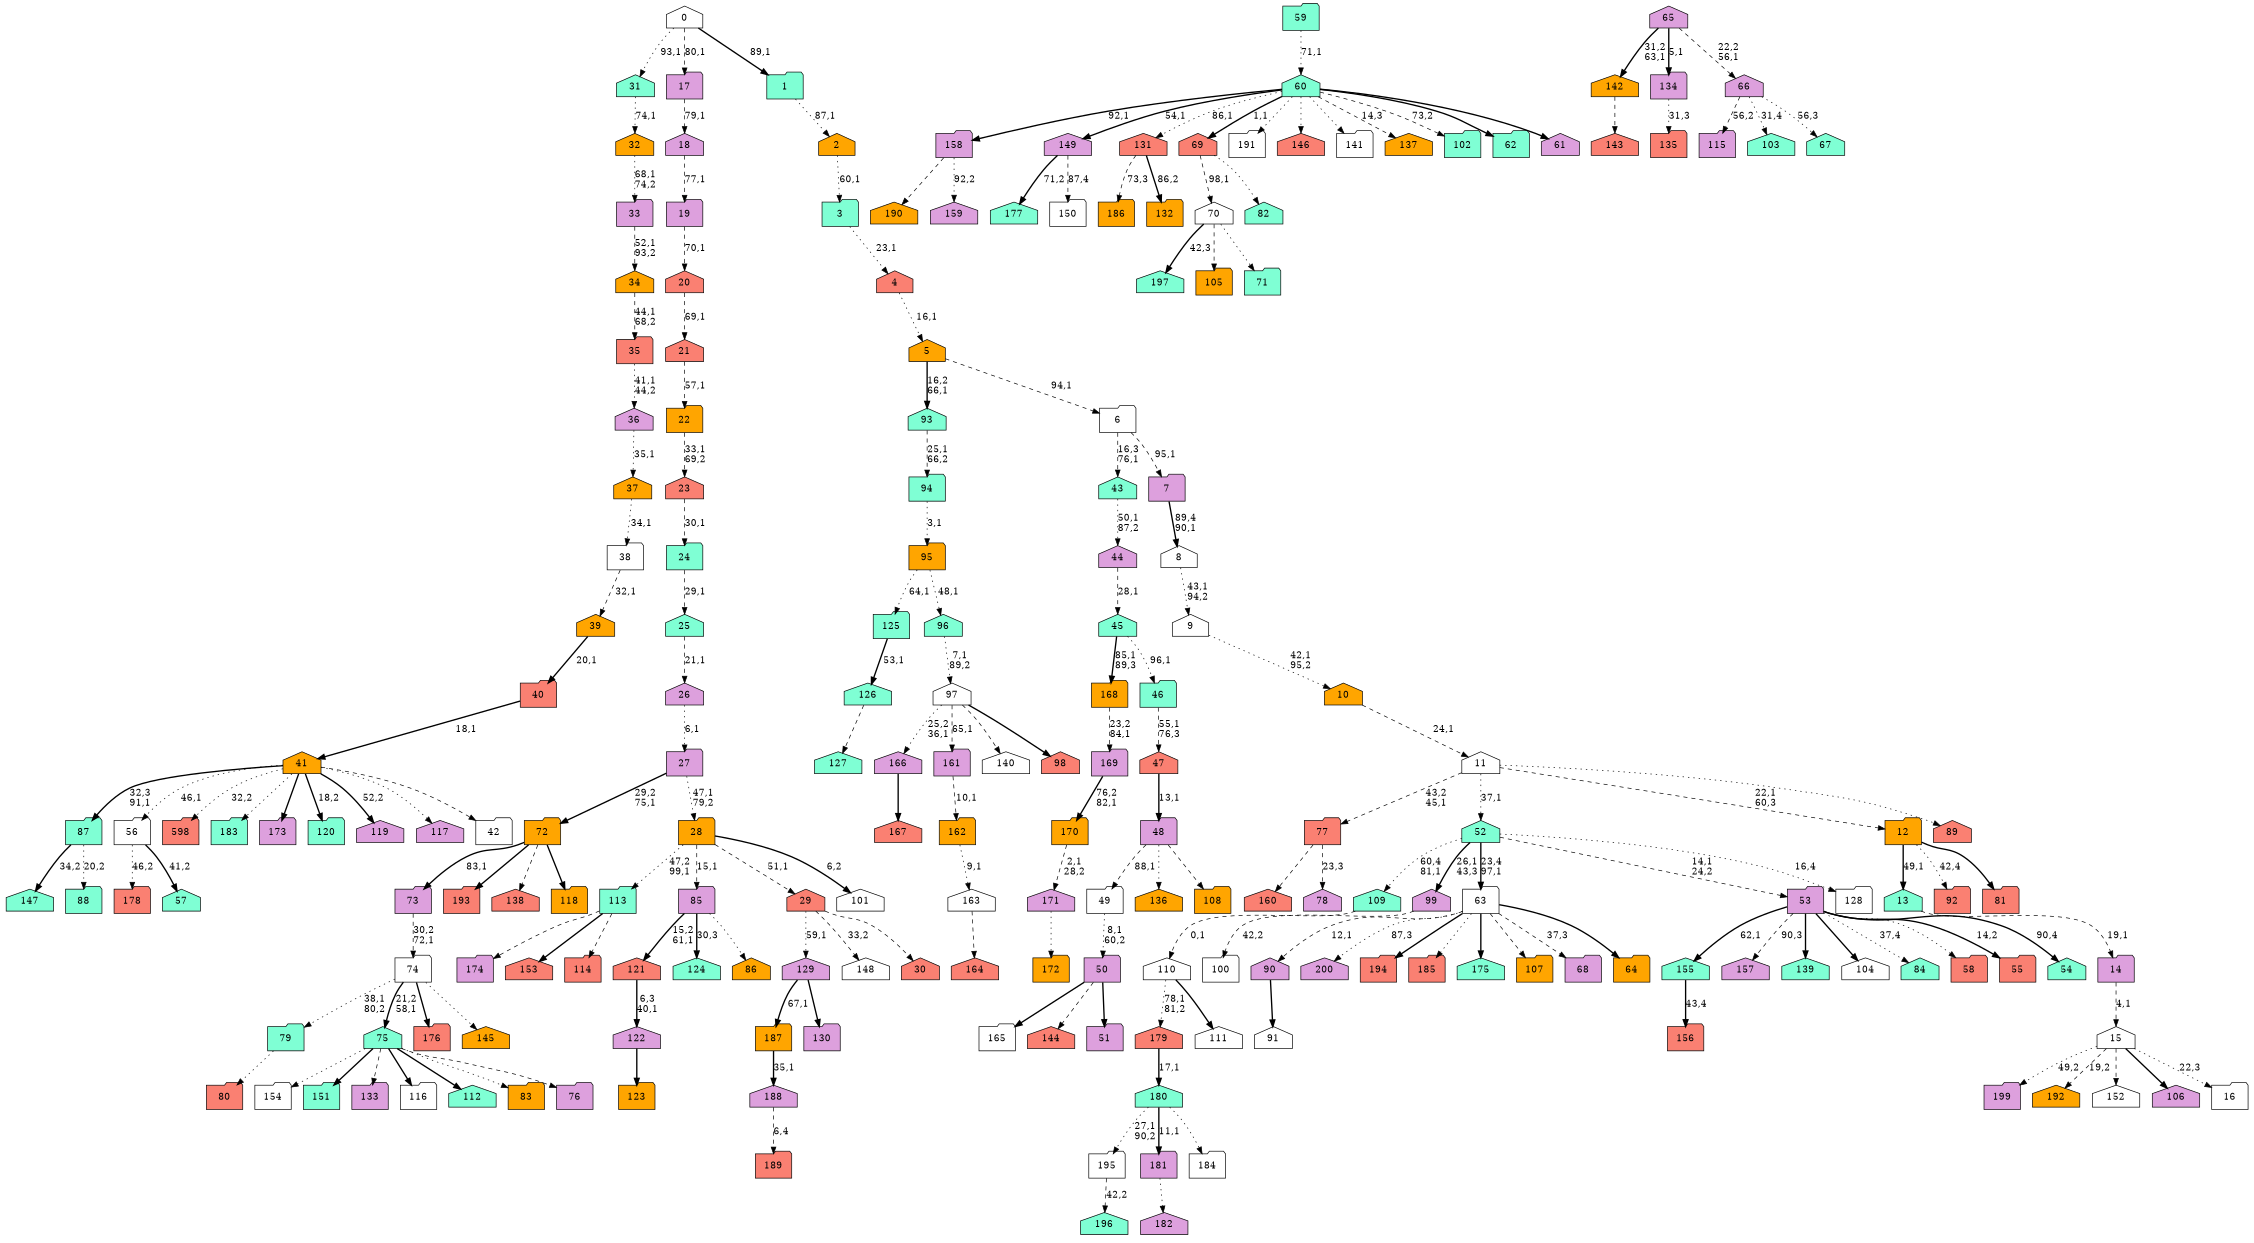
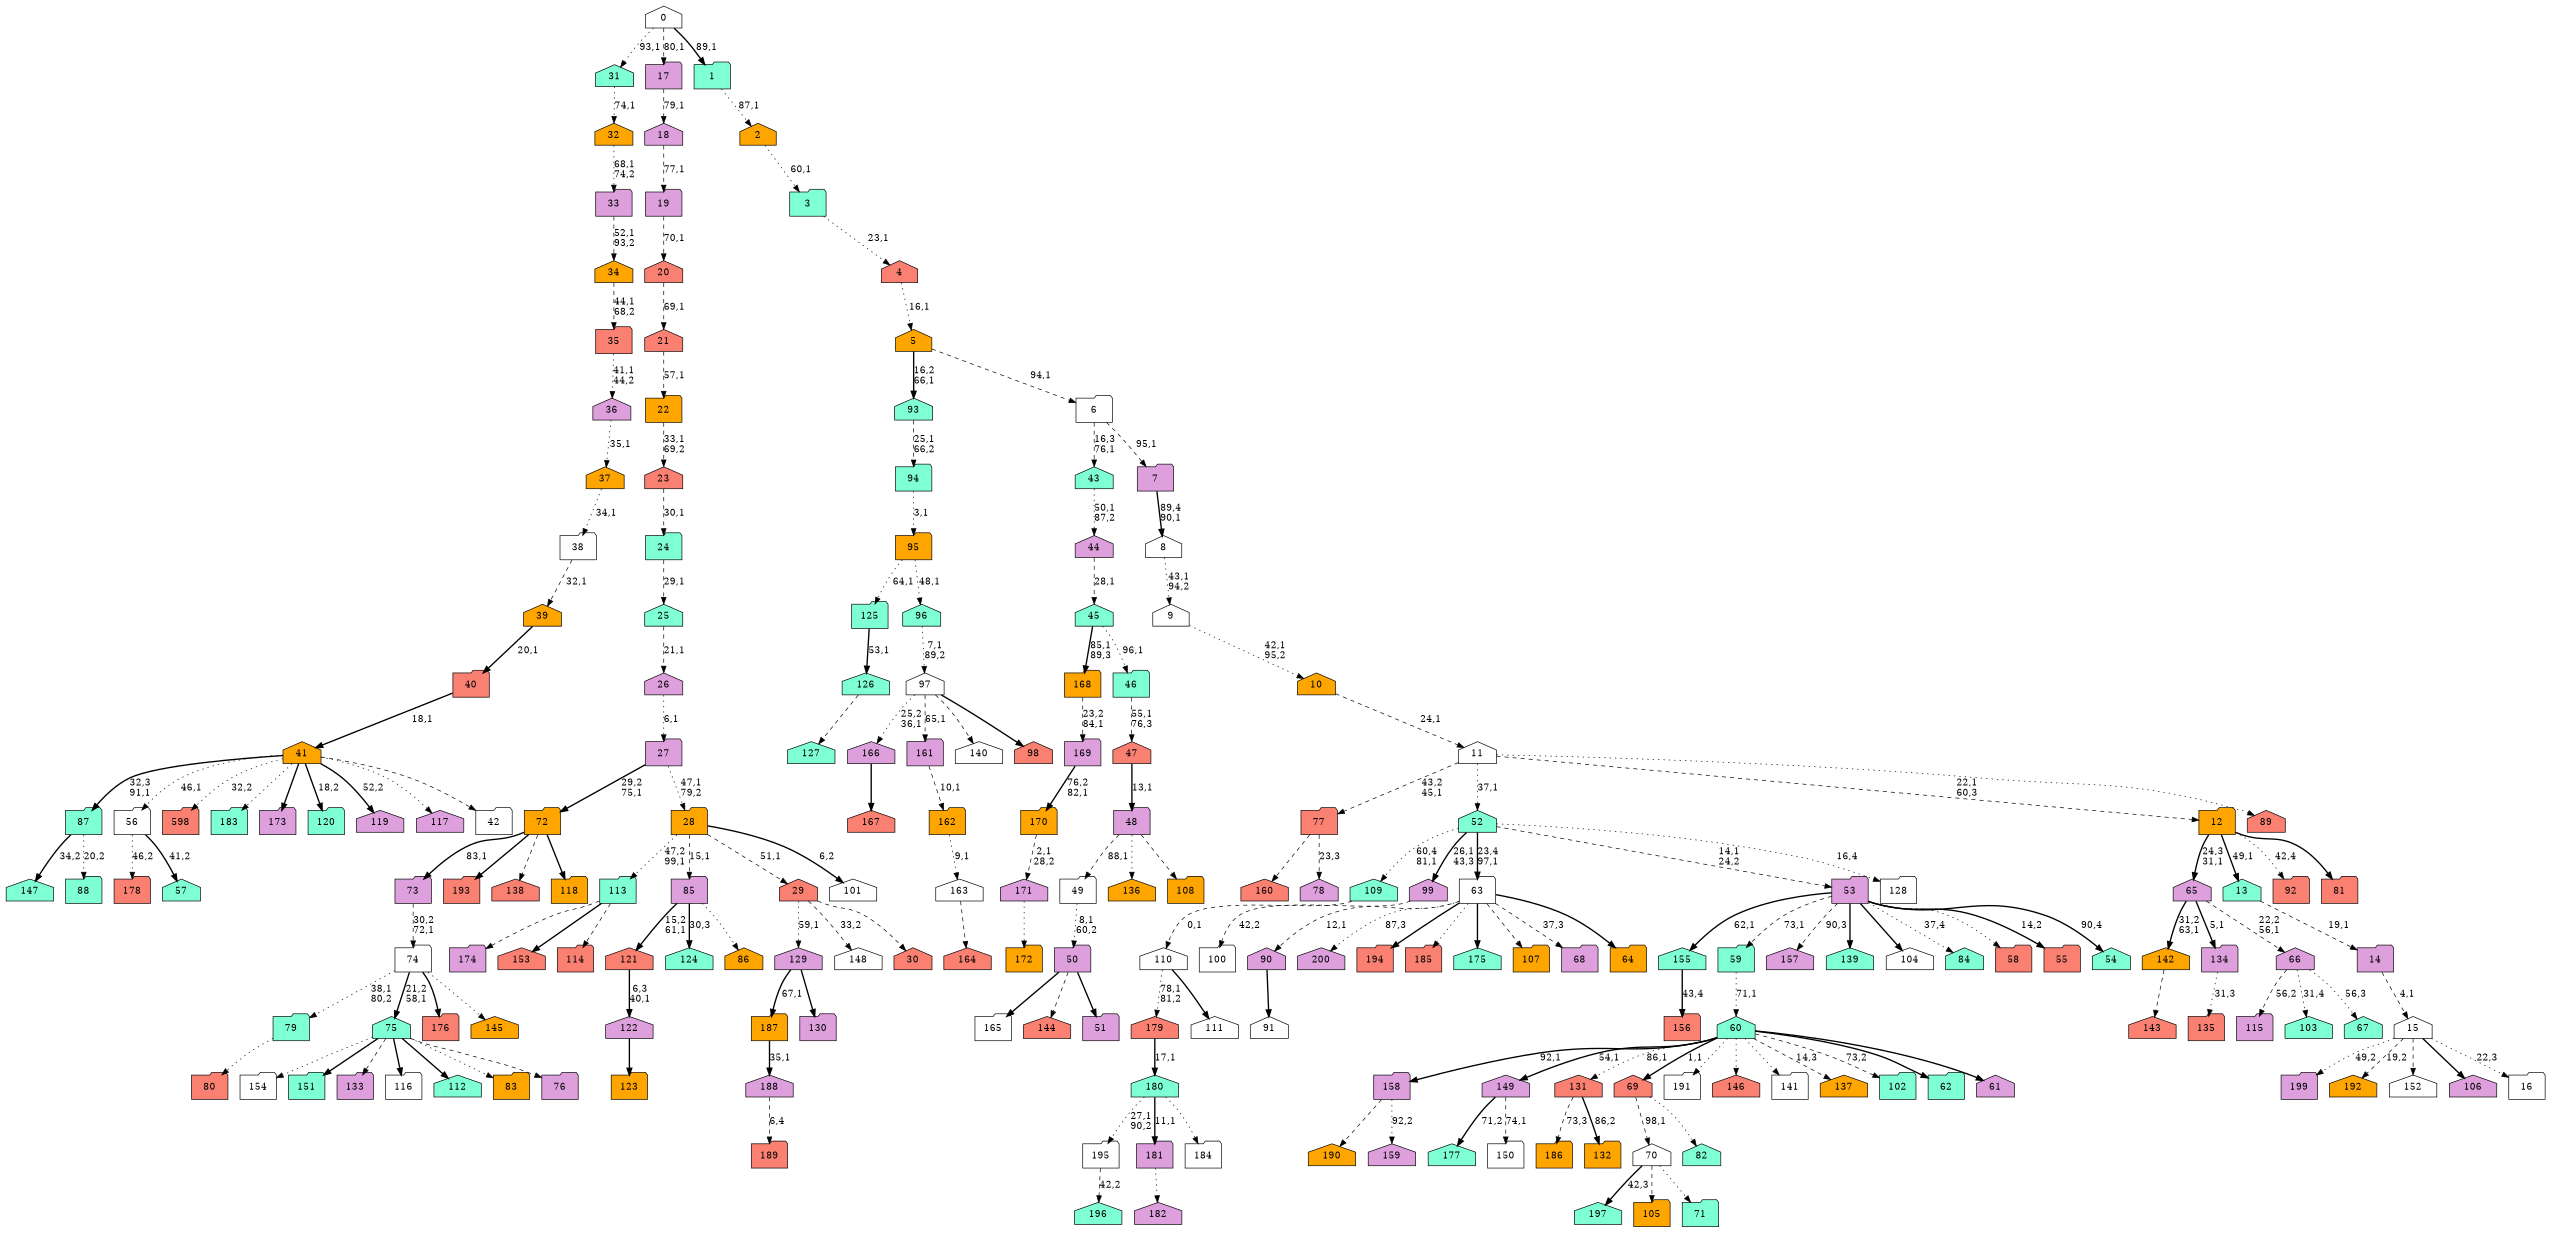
edge "149" -> "150": label "87,4" -> "74,1"
edge "12" -> "65": added, label "24,3 31,1"
edge "53" -> "59": added, label "73,1"
